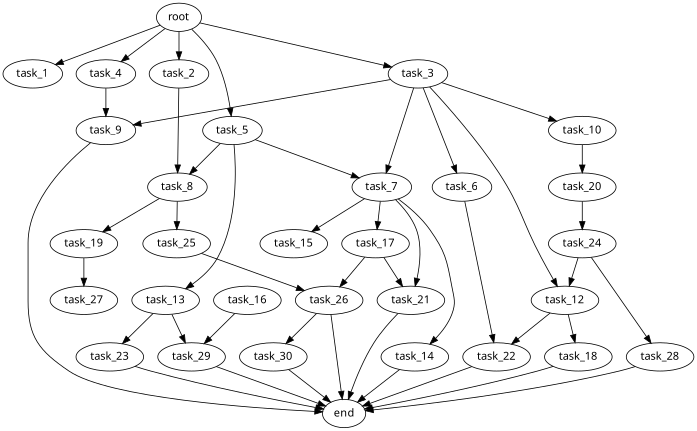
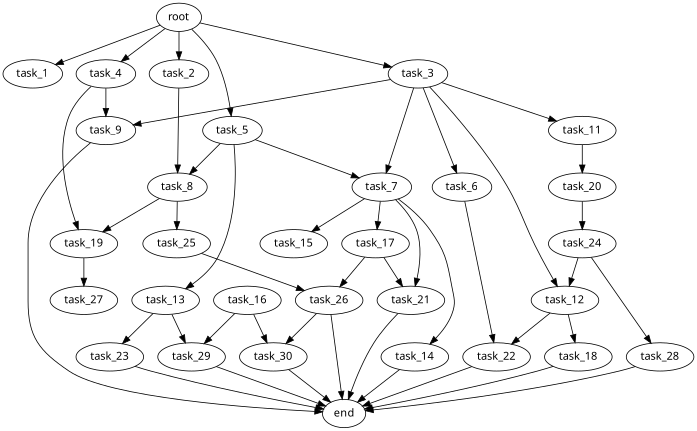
node "task_10": label "task_10" -> "task_11"
edge "task_4" -> "task_19": added
edge "task_16" -> "task_30": added
